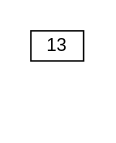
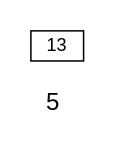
node "5": added
